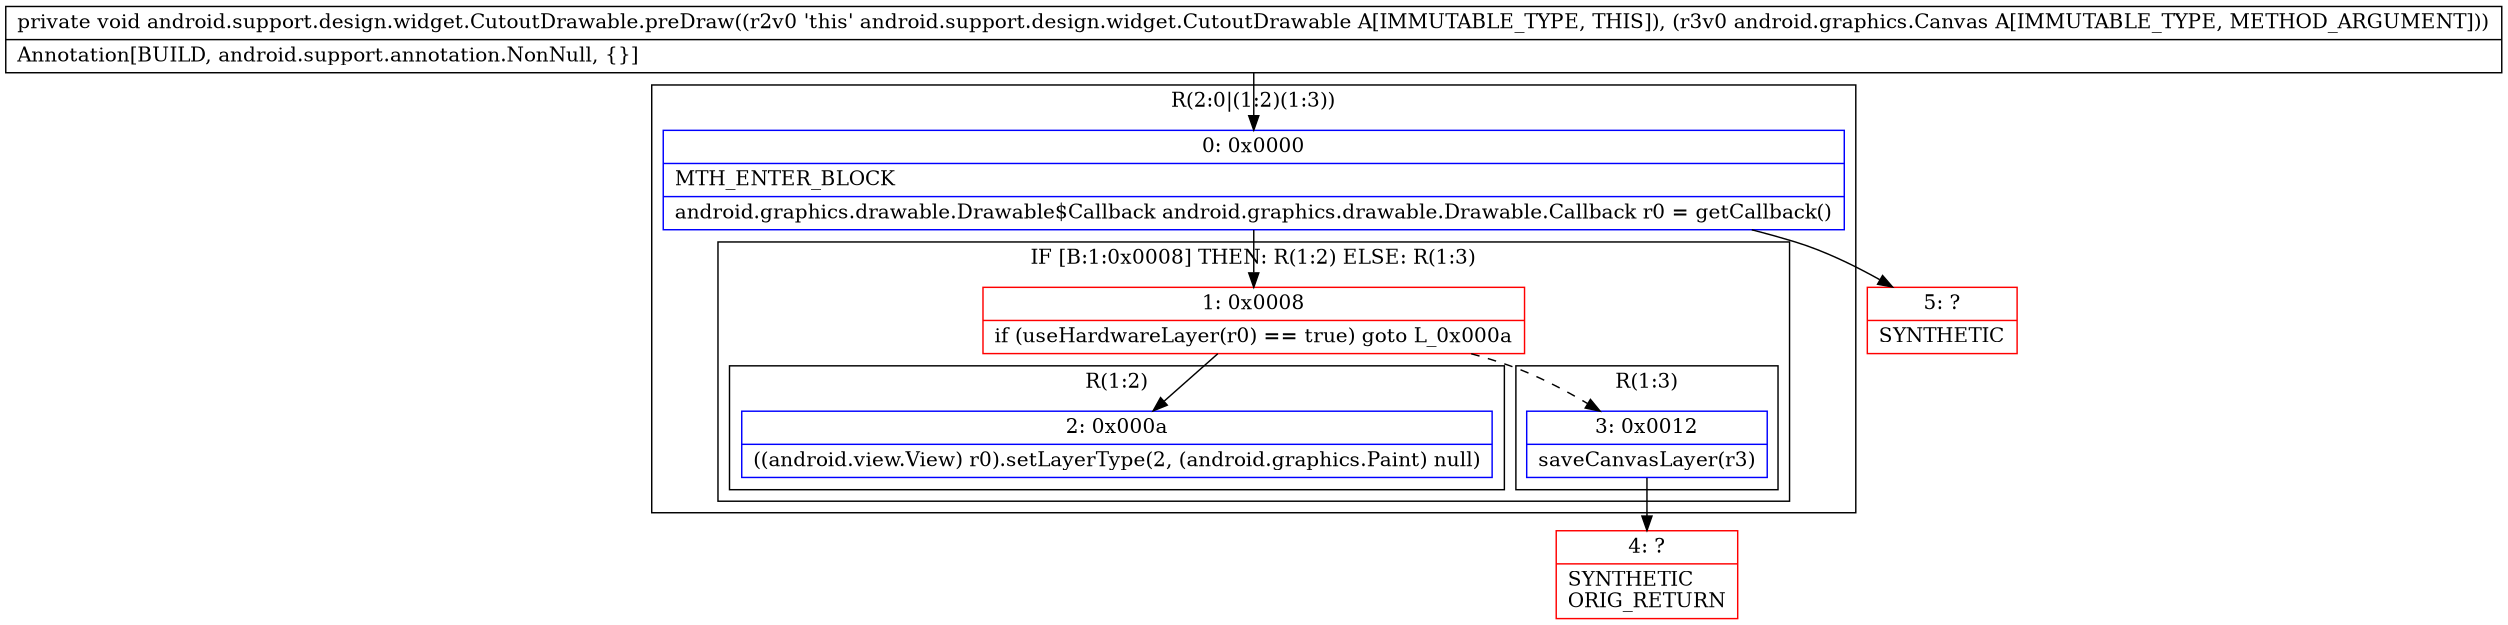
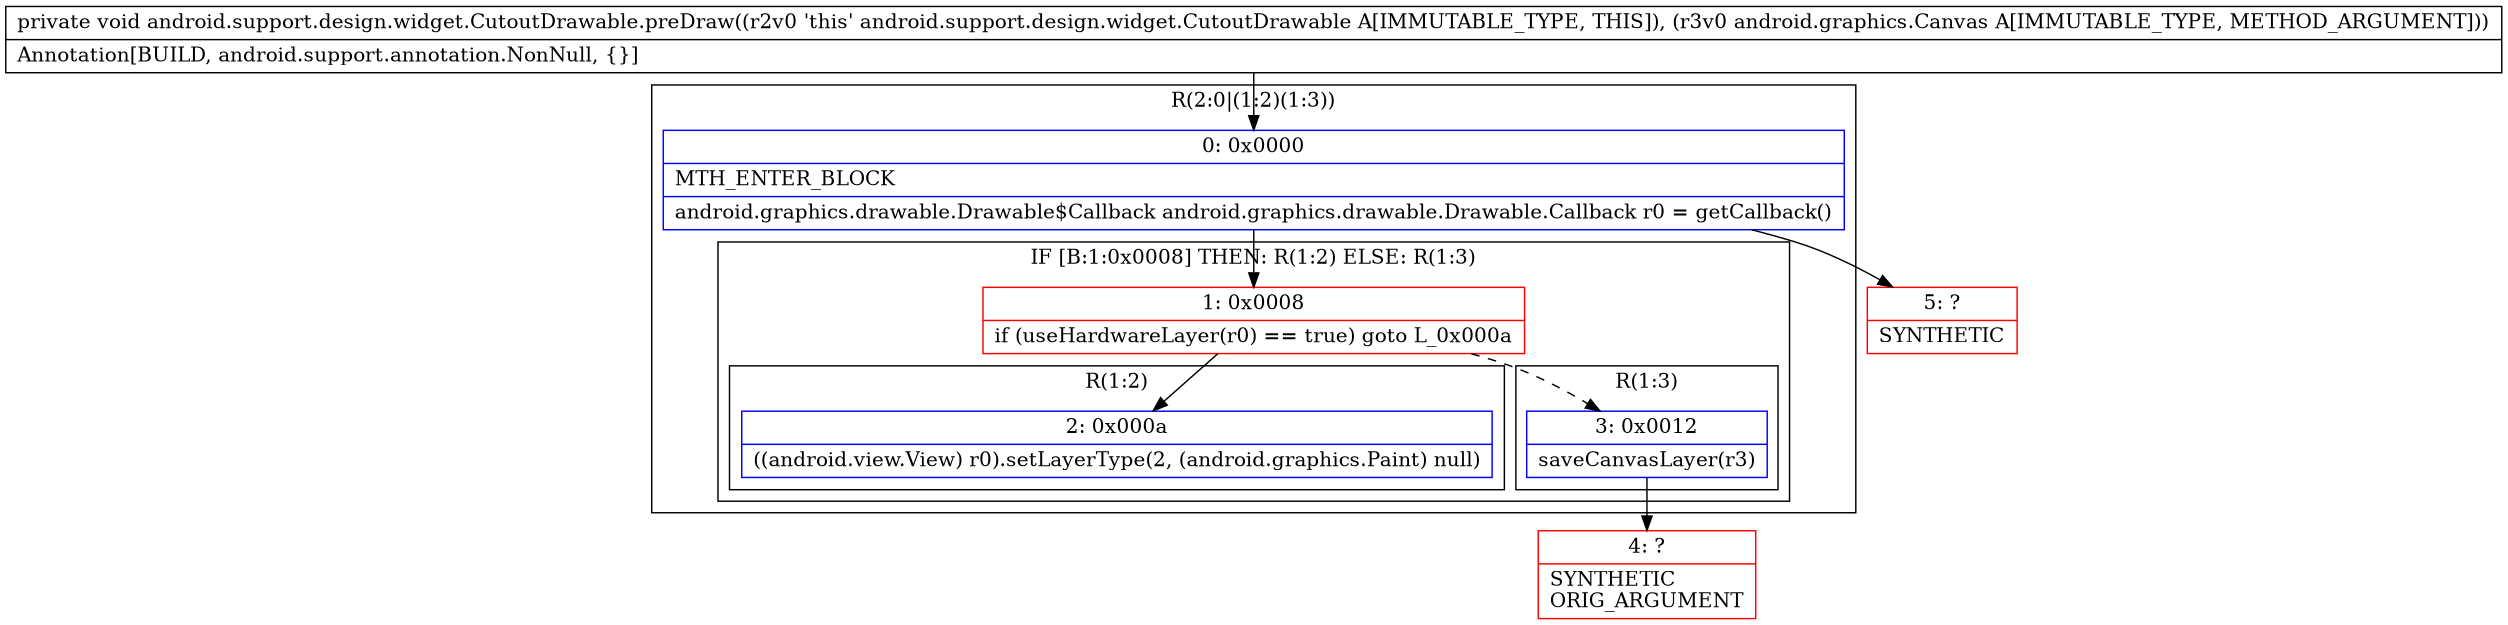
node "4: ?": text "ORIG_RETURN" -> "ORIG_ARGUMENT"
